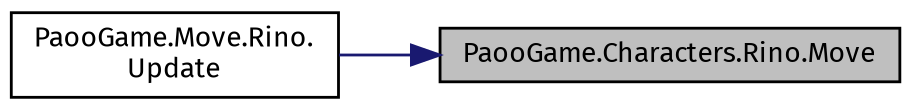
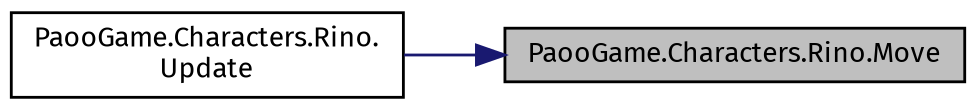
node "PaooGame.Move.Rino. Update": label "PaooGame.Move.Rino. Update" -> "PaooGame.Characters.Rino. Update"
